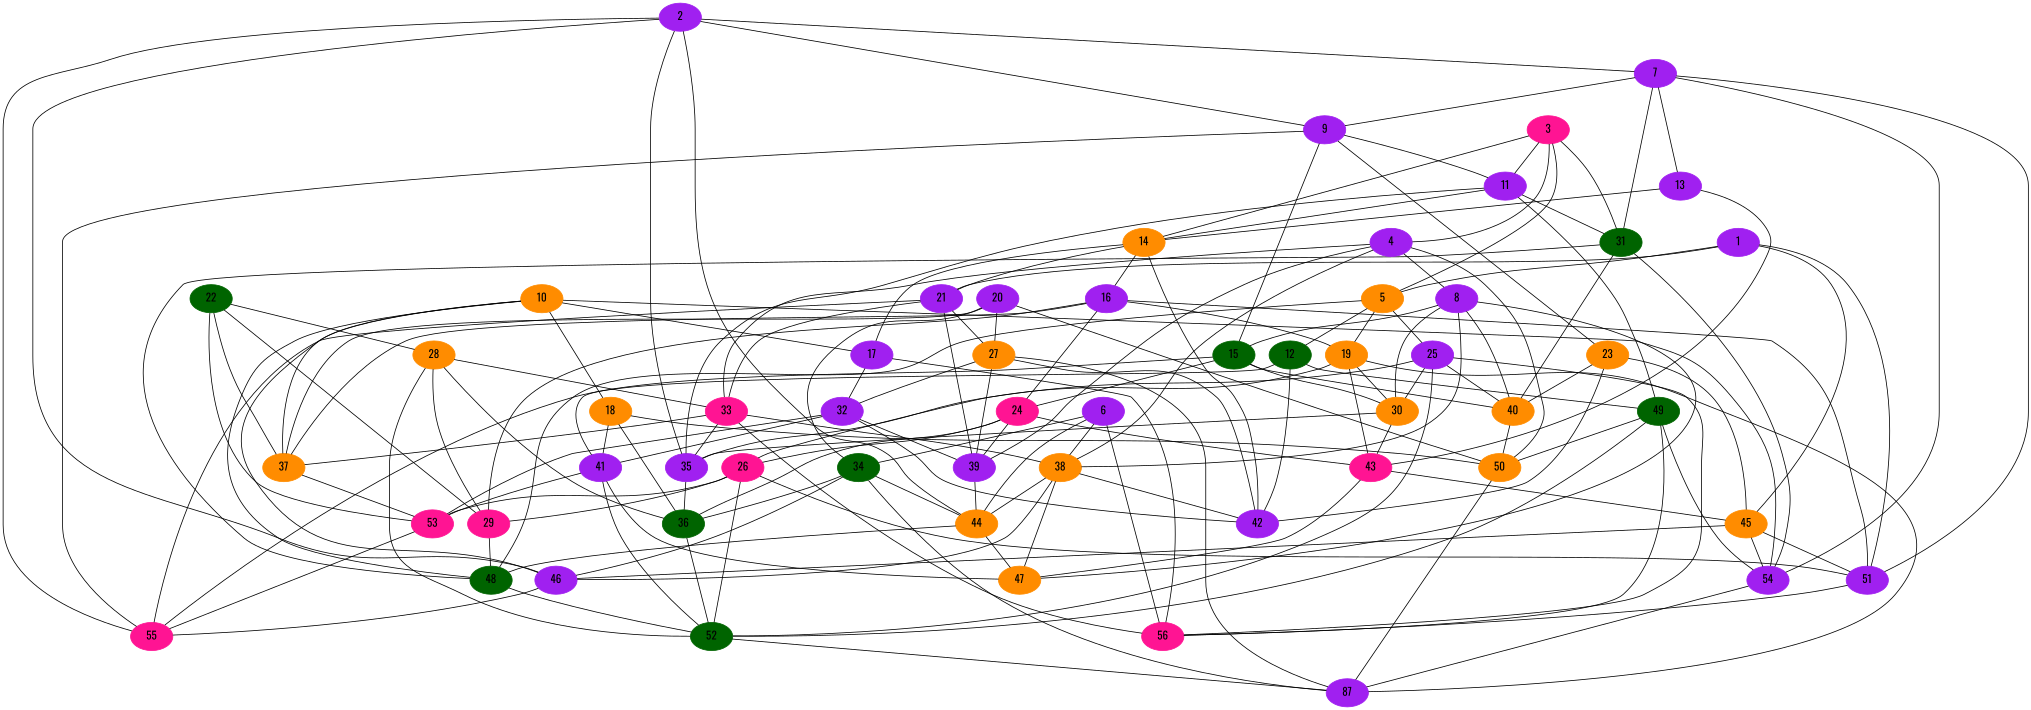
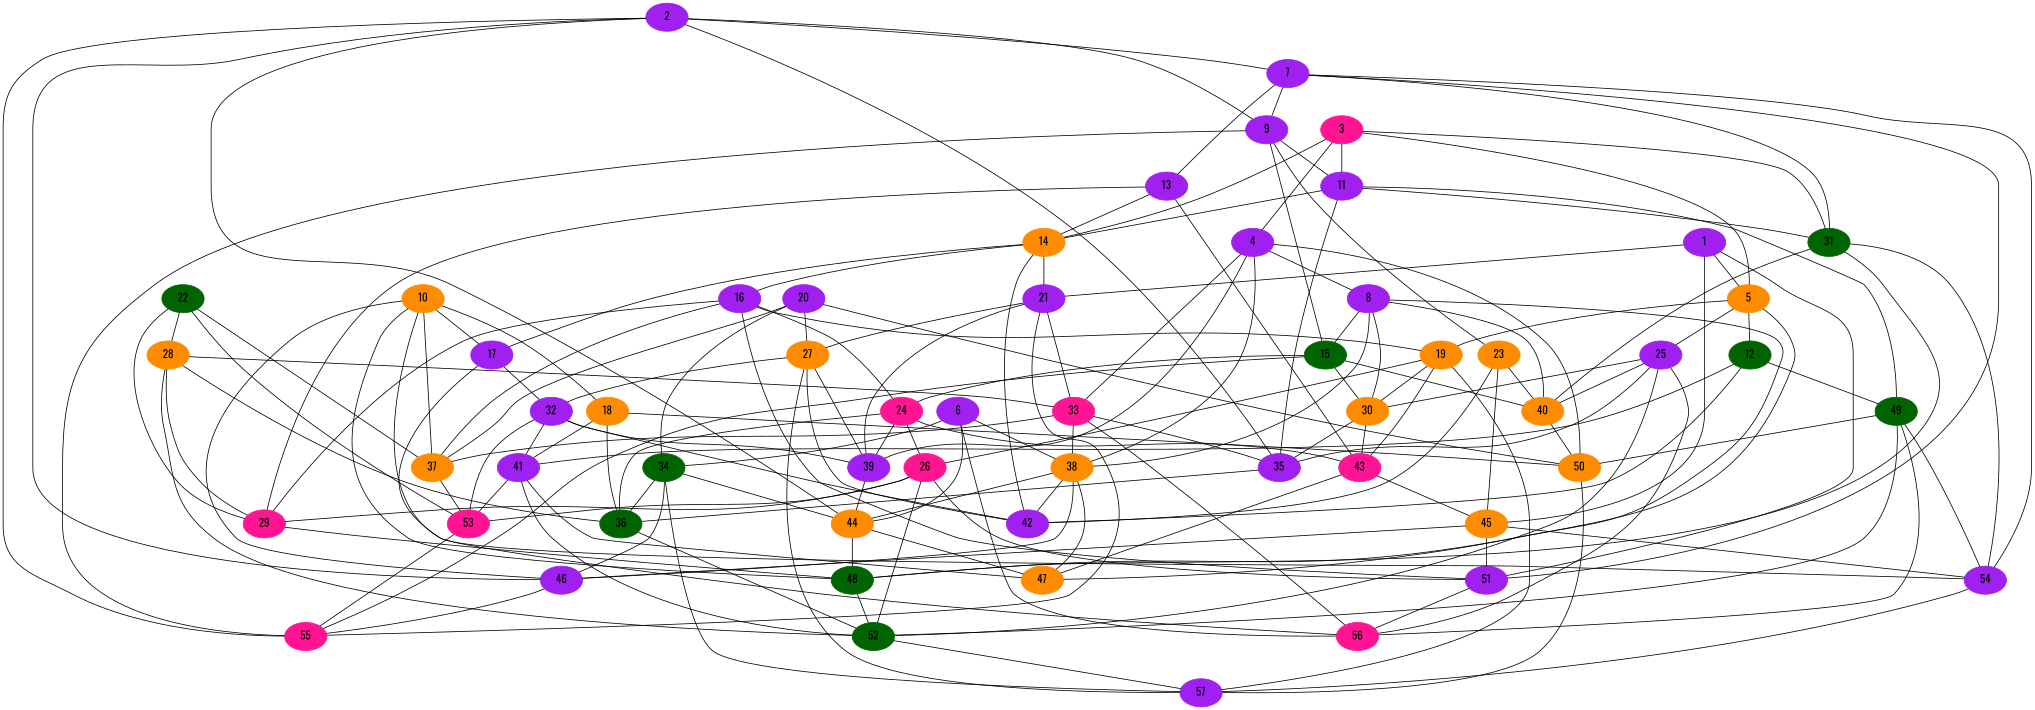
edge "13" -- "29": added
node "87": label "87" -> "57"
